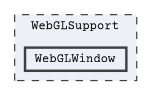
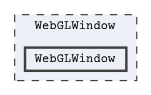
cluster "WebGLSupport": label "WebGLSupport" -> "WebGLWindow"
